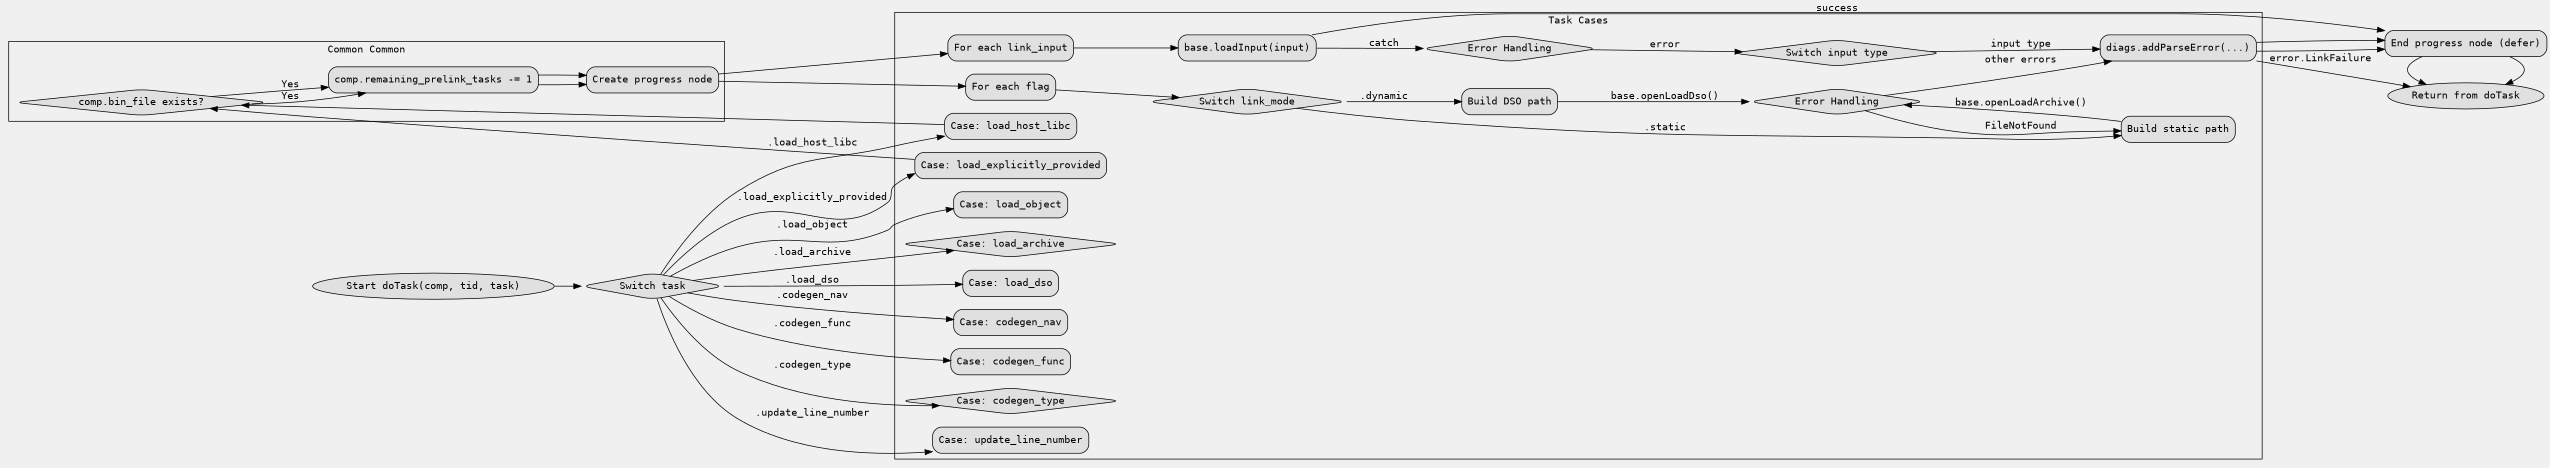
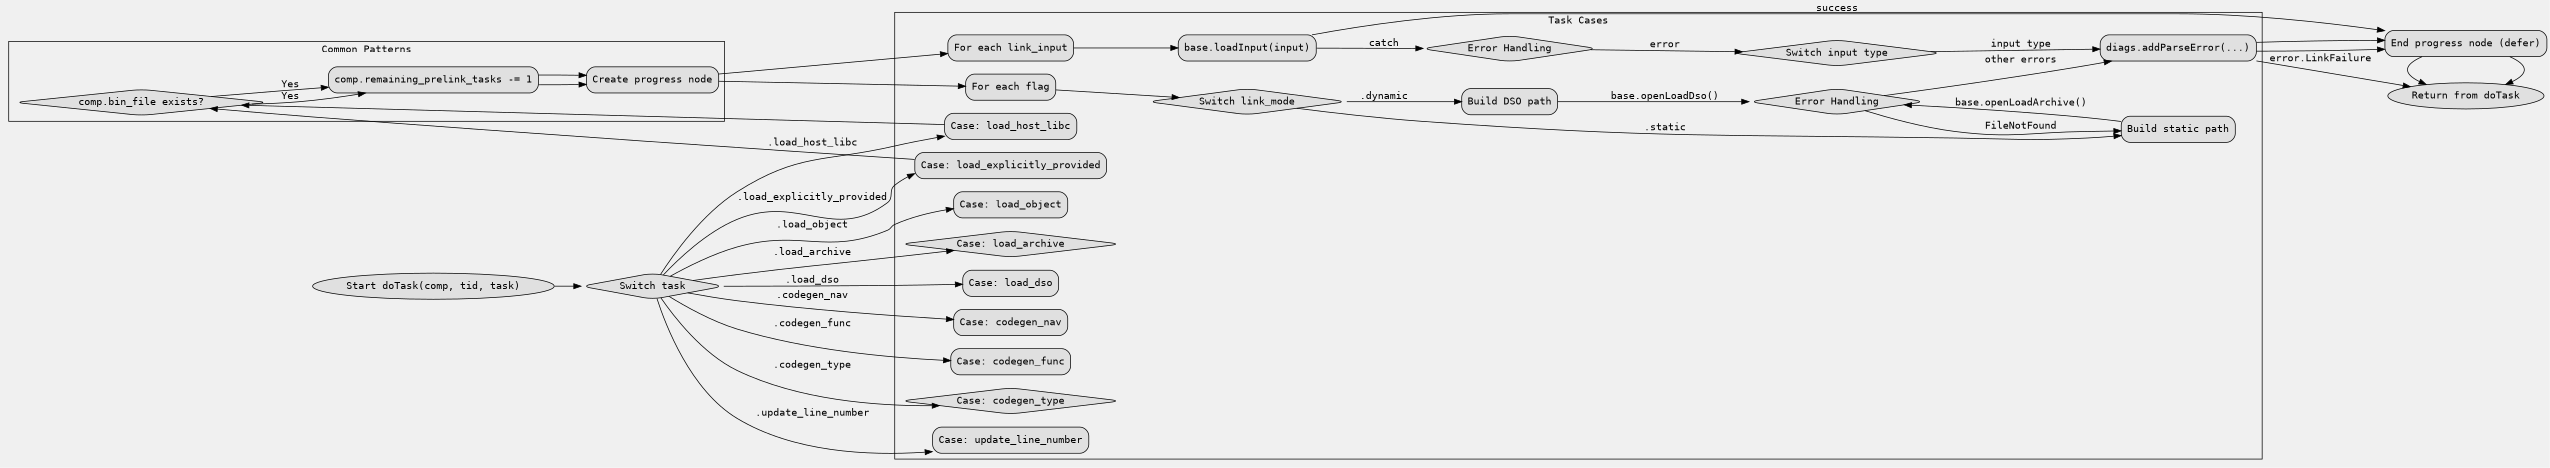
cluster "Common Common": label "Common Common" -> "Common Patterns"
